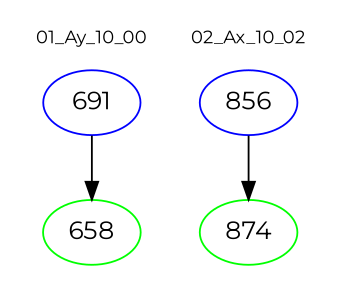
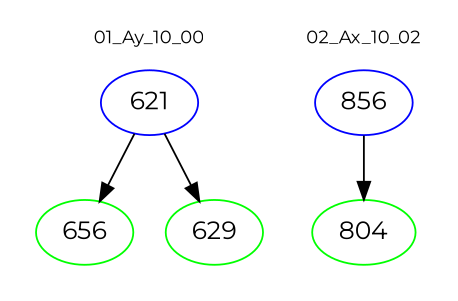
node "691": label "691" -> "621"
node "658": label "658" -> "656"
node "629": added
node "874": label "874" -> "804"
